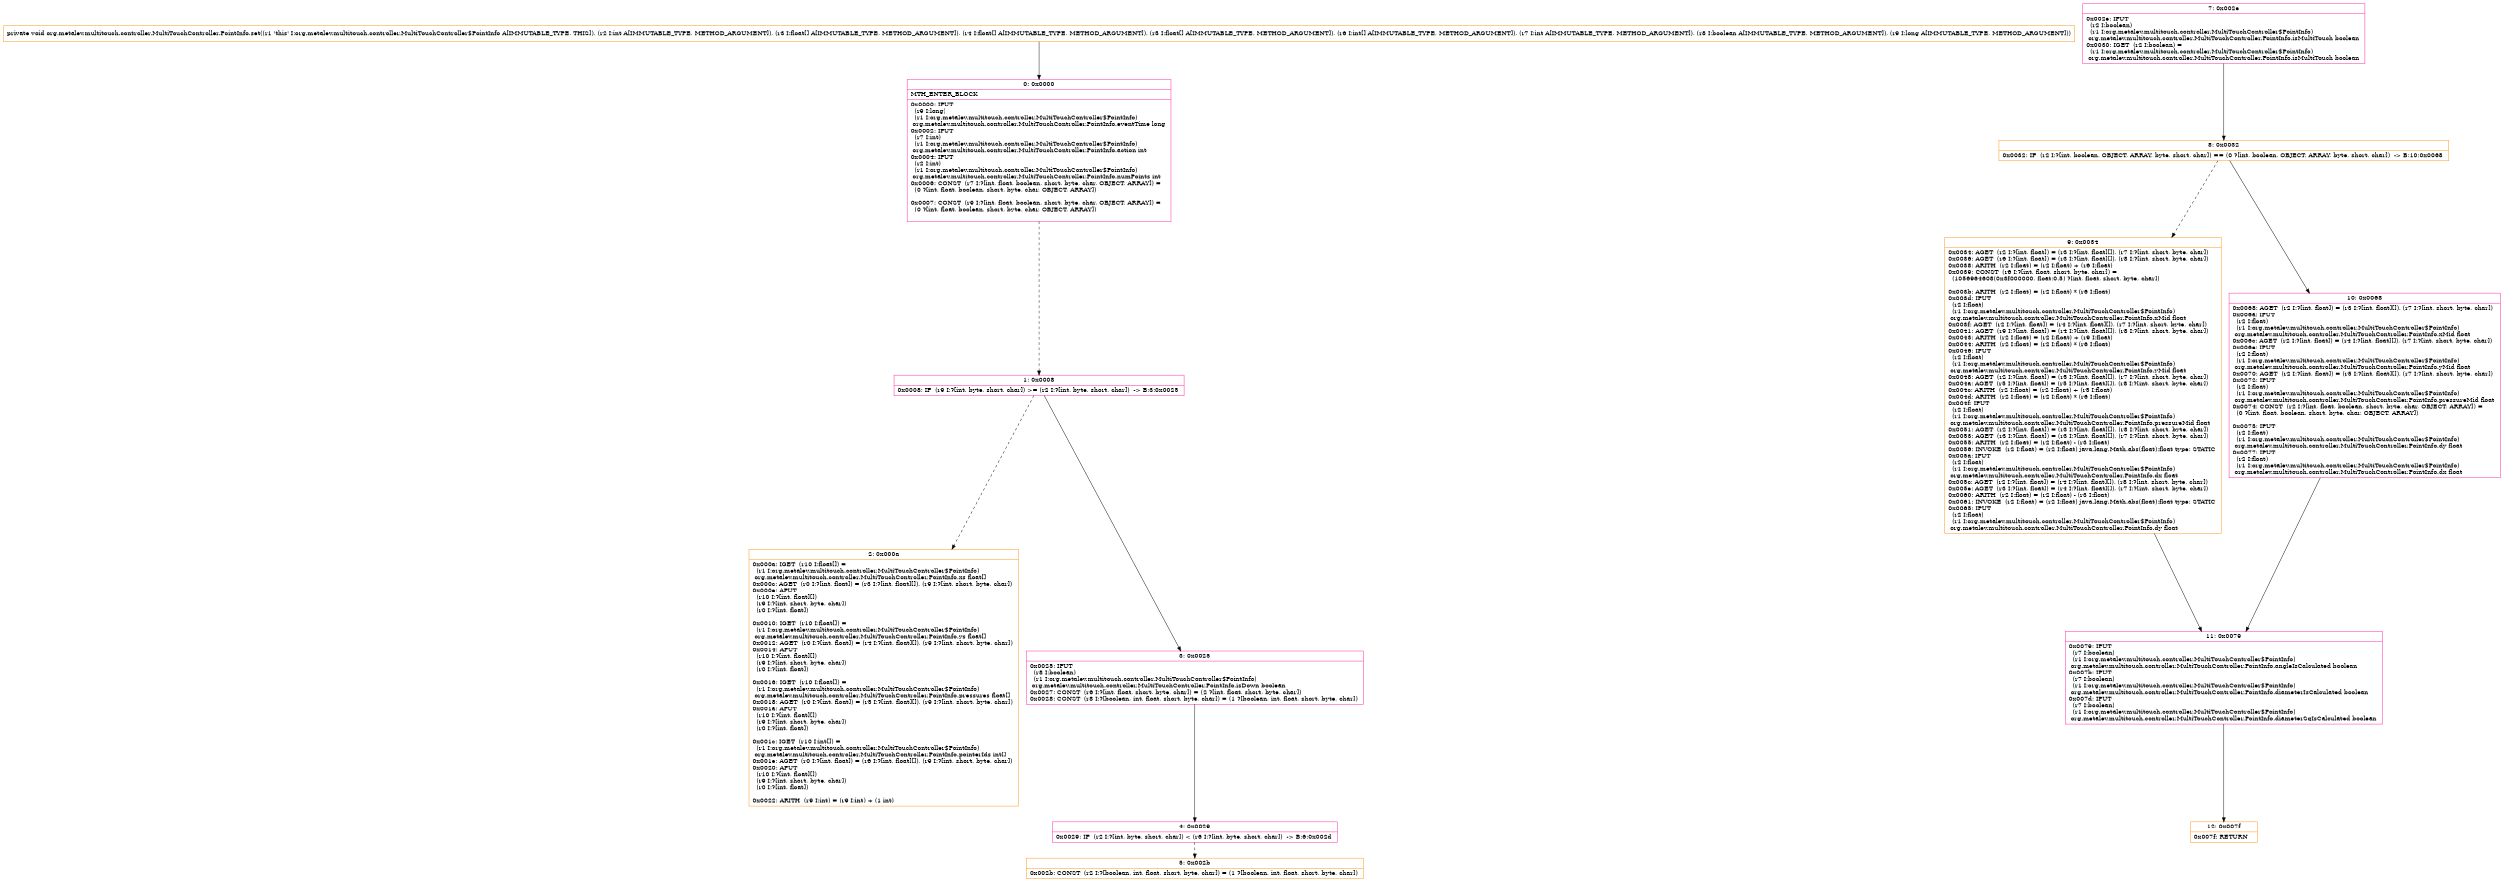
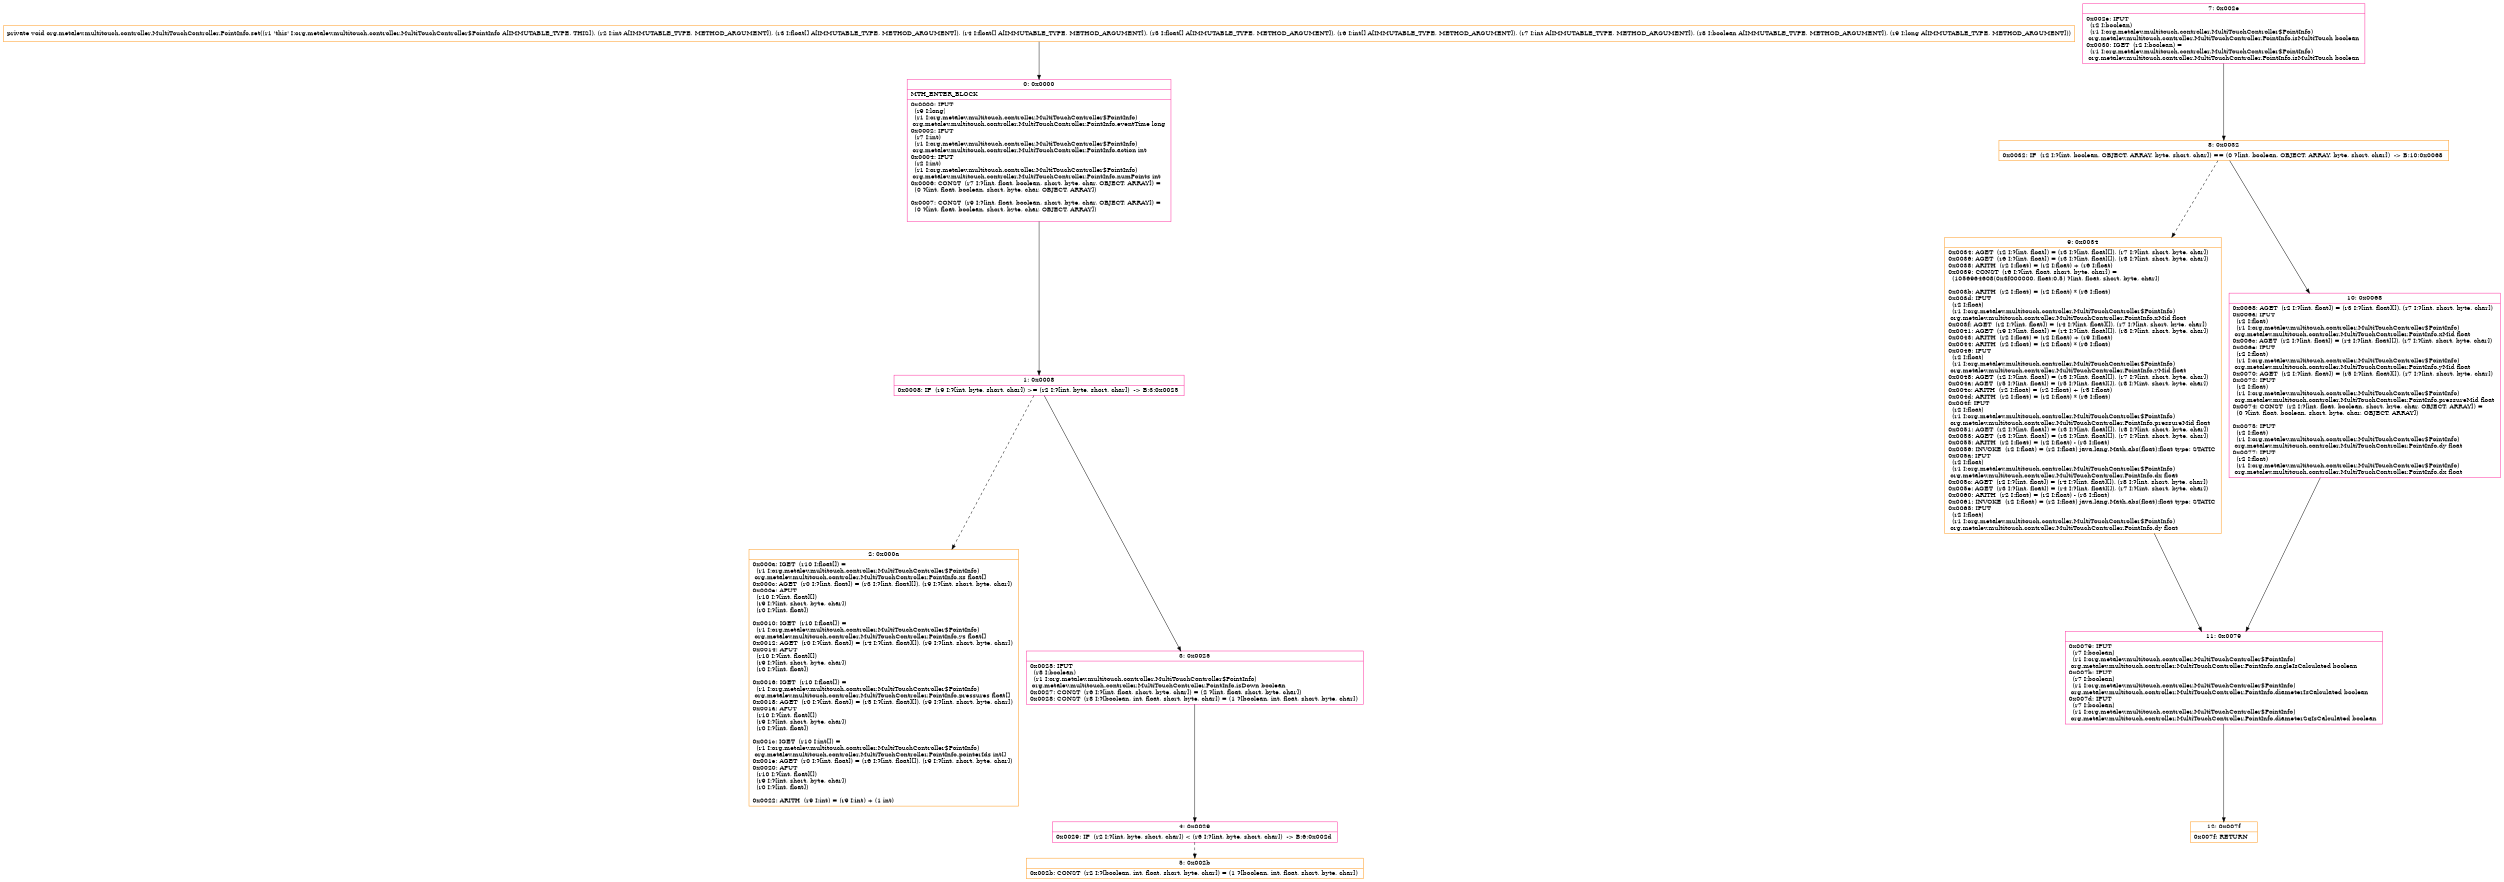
edge "0: 0x0000" -> "1: 0x0008": style dashed -> solid
